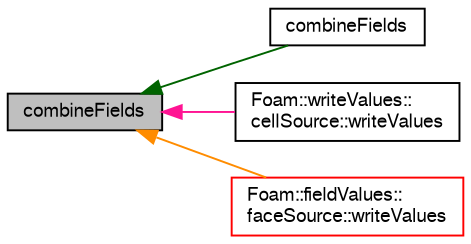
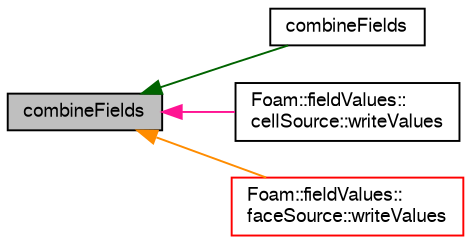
node "Foam::writeValues:: cellSource::writeValues": label "Foam::writeValues:: cellSource::writeValues" -> "Foam::fieldValues:: cellSource::writeValues"
